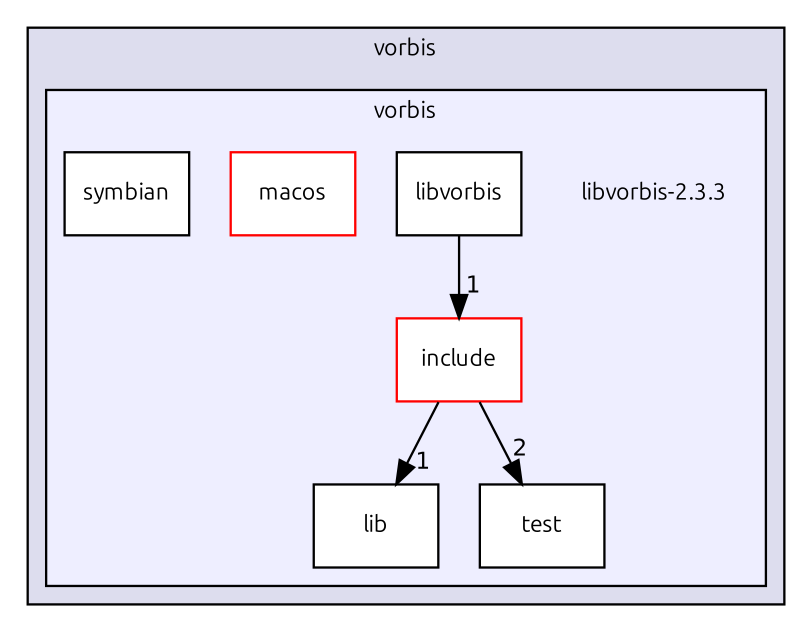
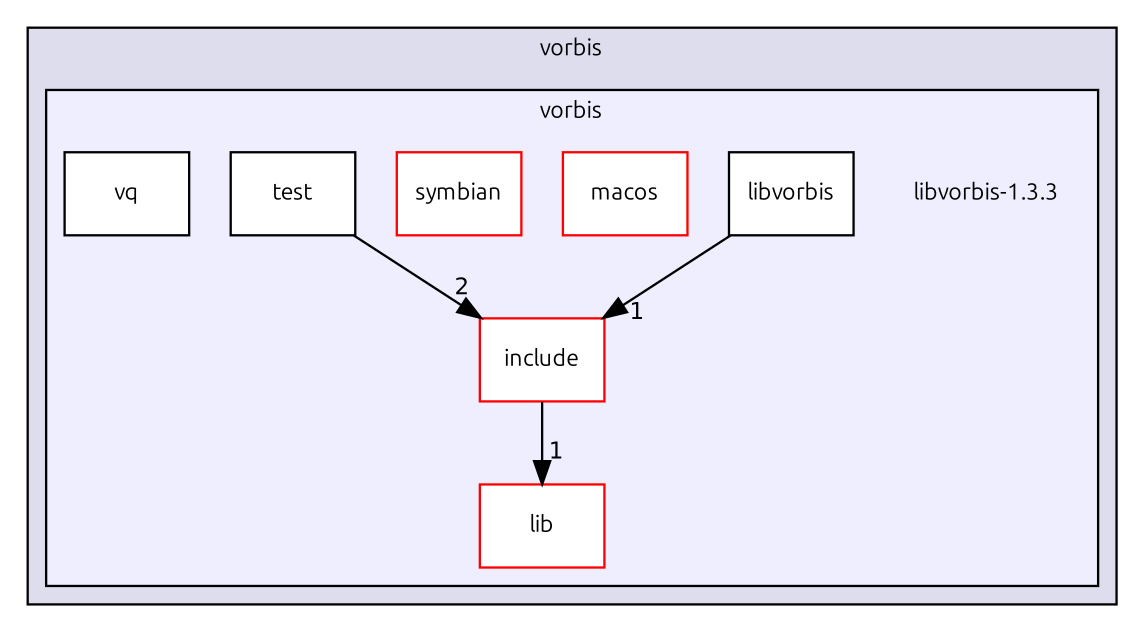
node "vq": added
node "symbian": color black -> red
node "libvorbis-2.3.3": label "libvorbis-2.3.3" -> "libvorbis-1.3.3"
edge "include" -> "test": reversed
node "lib": color black -> red
